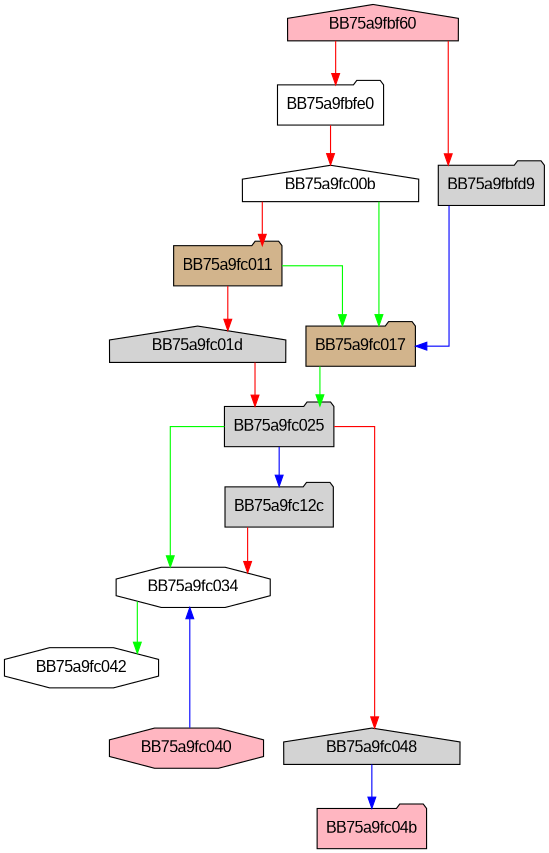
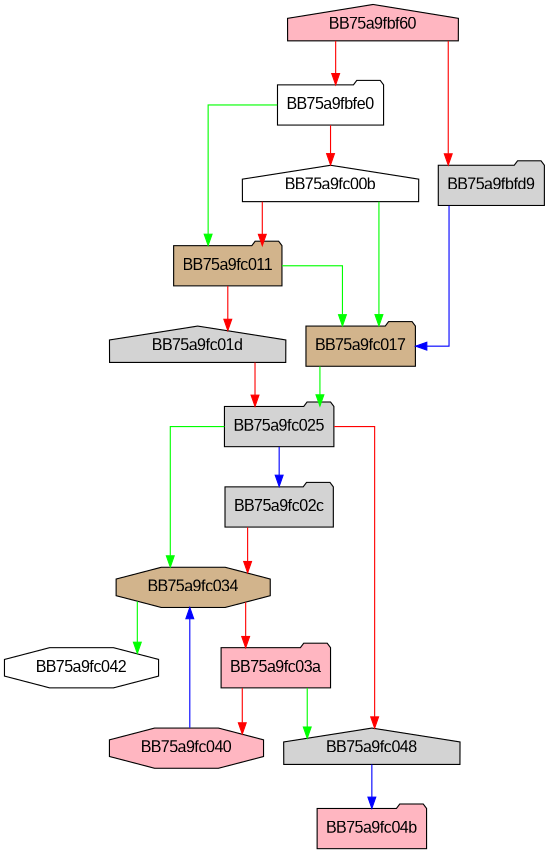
edge "BB75a9fbfe0" -> "BB75a9fc011": added
node "BB75a9fc12c": label "BB75a9fc12c" -> "BB75a9fc02c"
node "BB75a9fc034": fillcolor white -> tan
node "BB75a9fc03a": added
